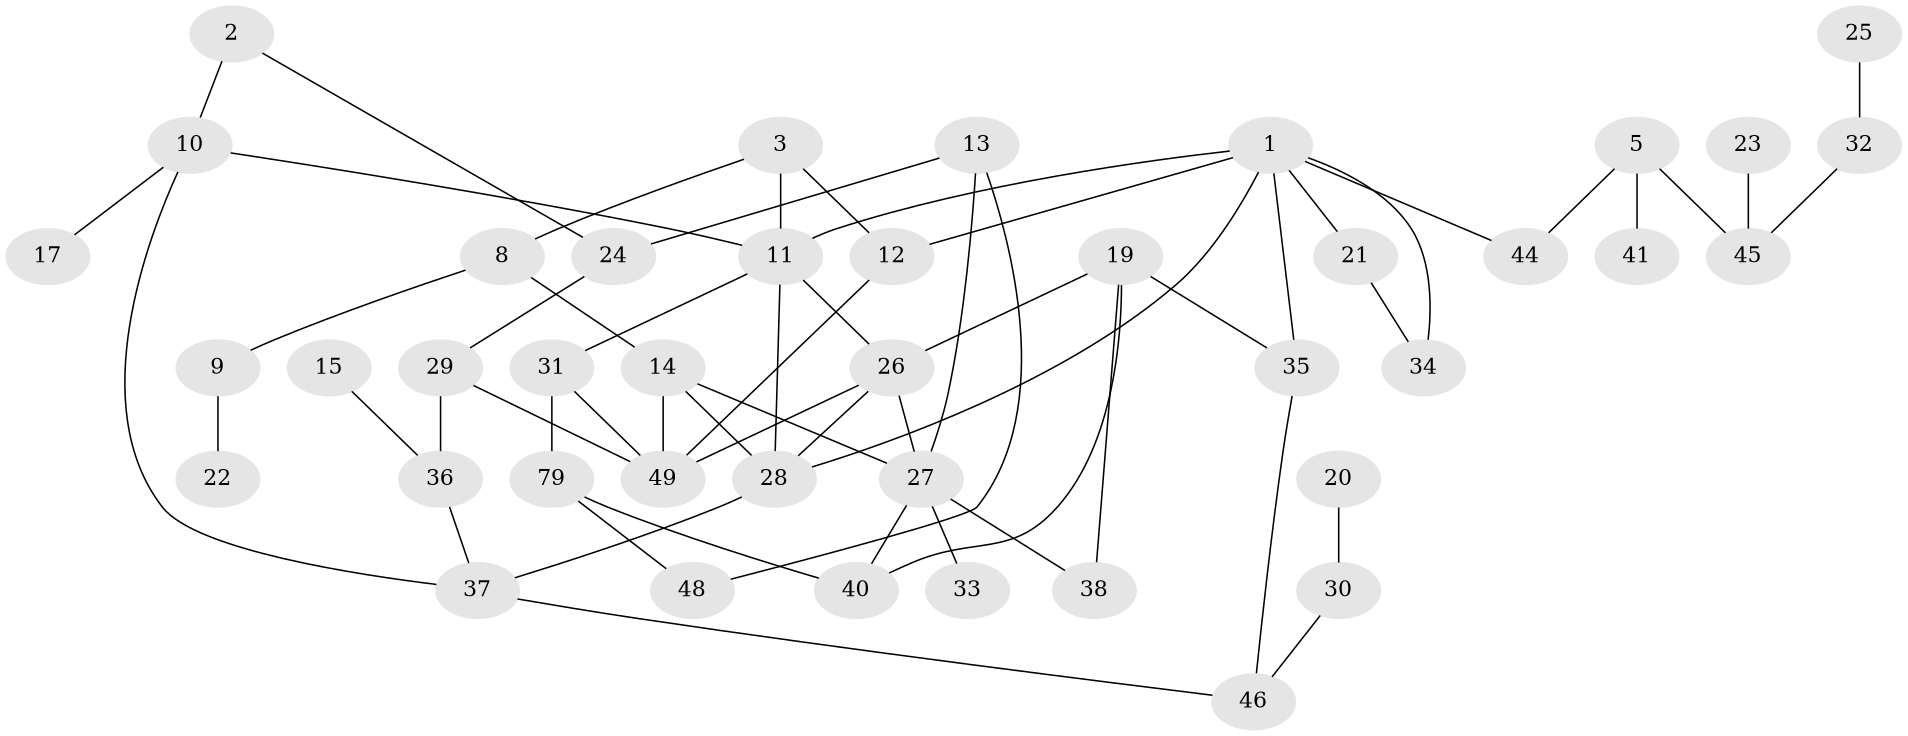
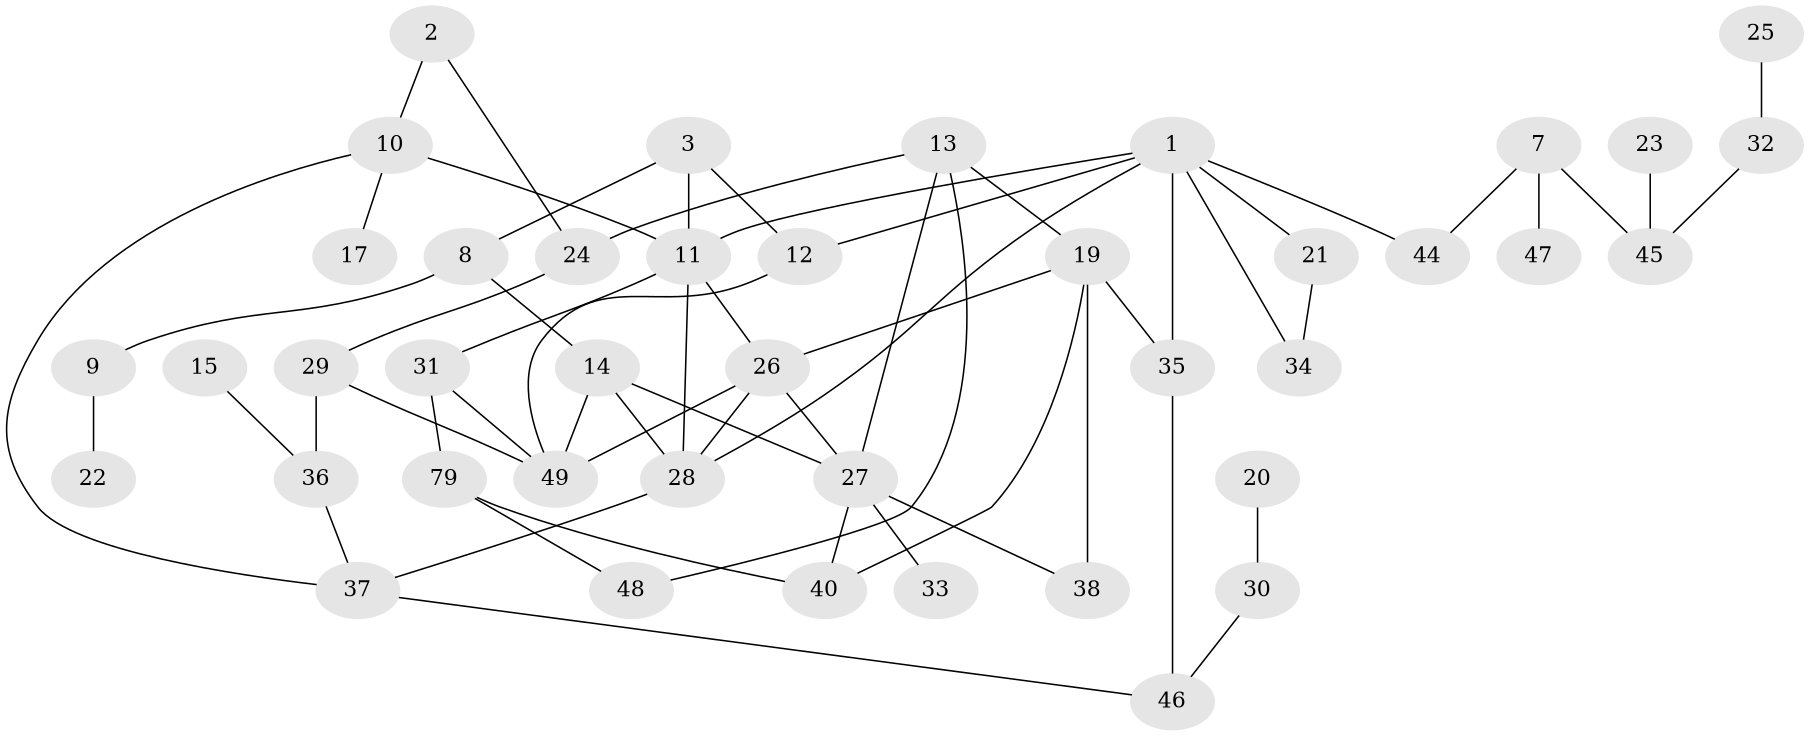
node "5": label "5" -> "7"
edge "13" -- "19": added
node "41": label "41" -> "47"
